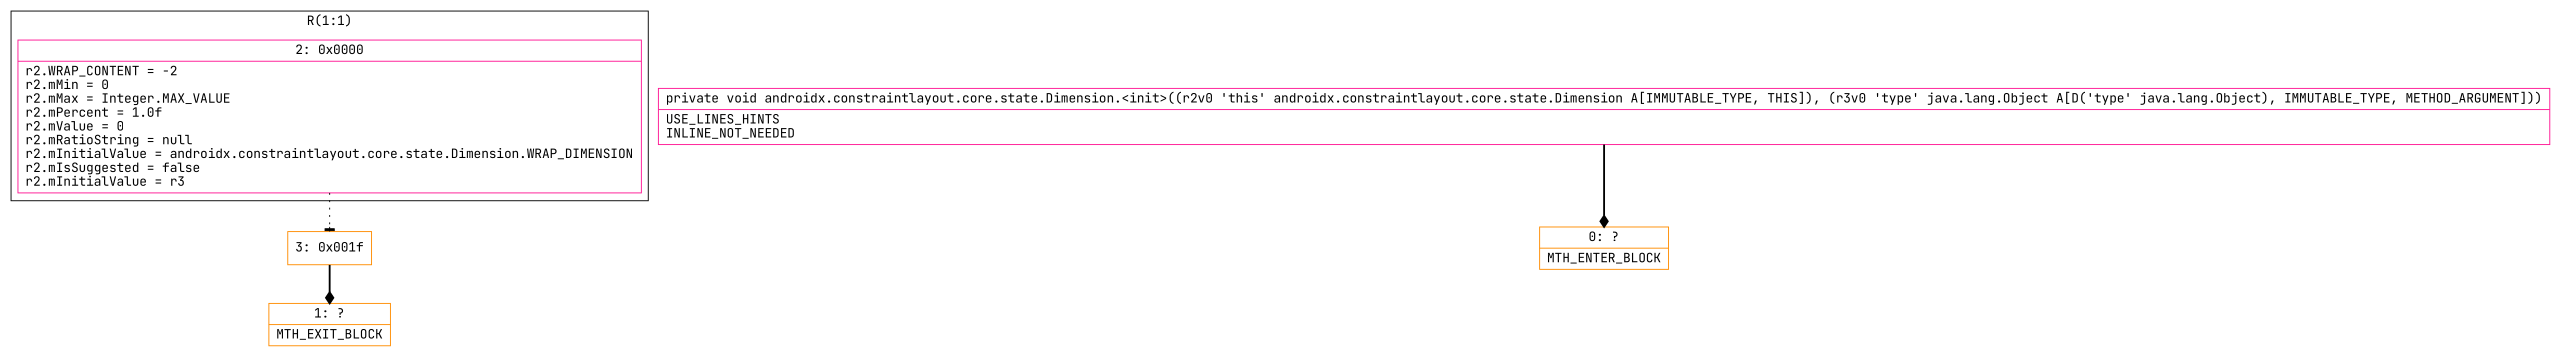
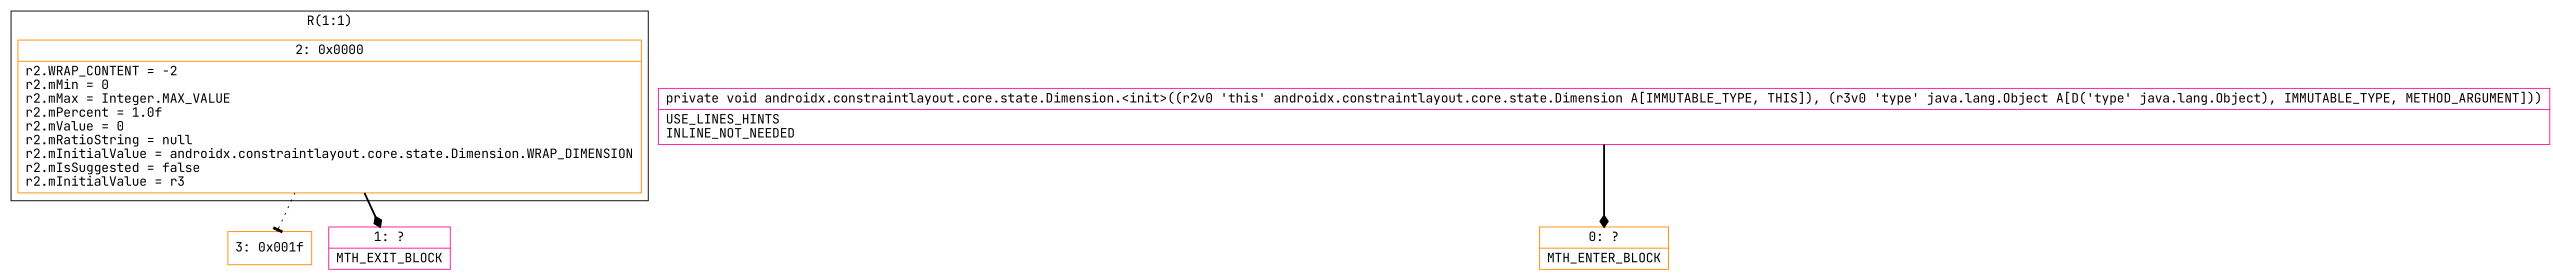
node "2: 0x0000": color deeppink -> darkorange
edge "3: 0x001f" -> "1: ?": now "2: 0x0000" -> "1: ?"
node "1: ?": color darkorange -> deeppink
